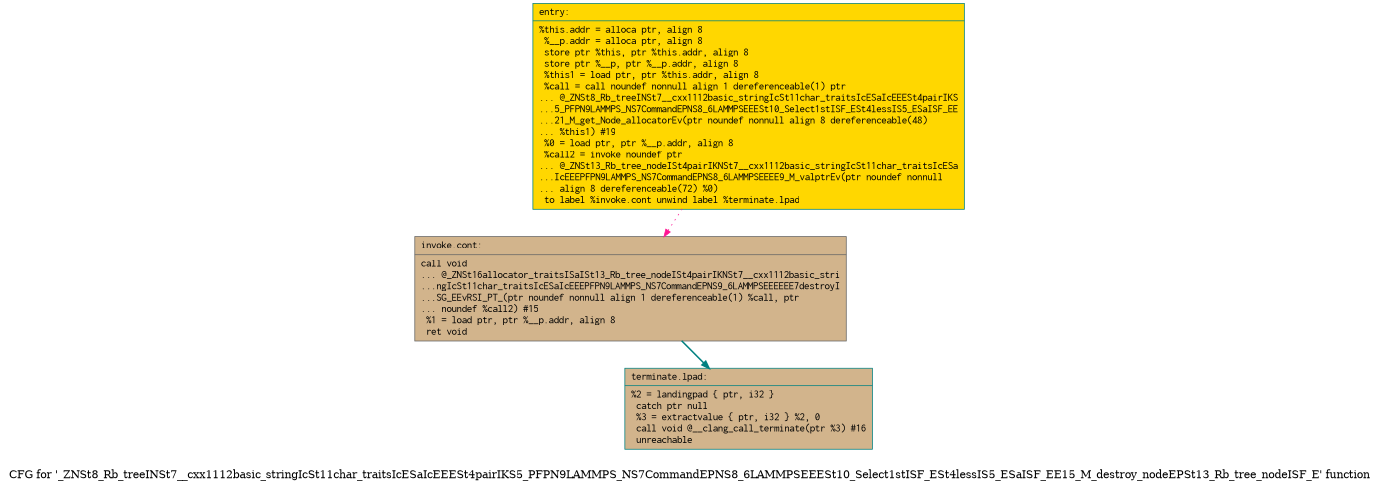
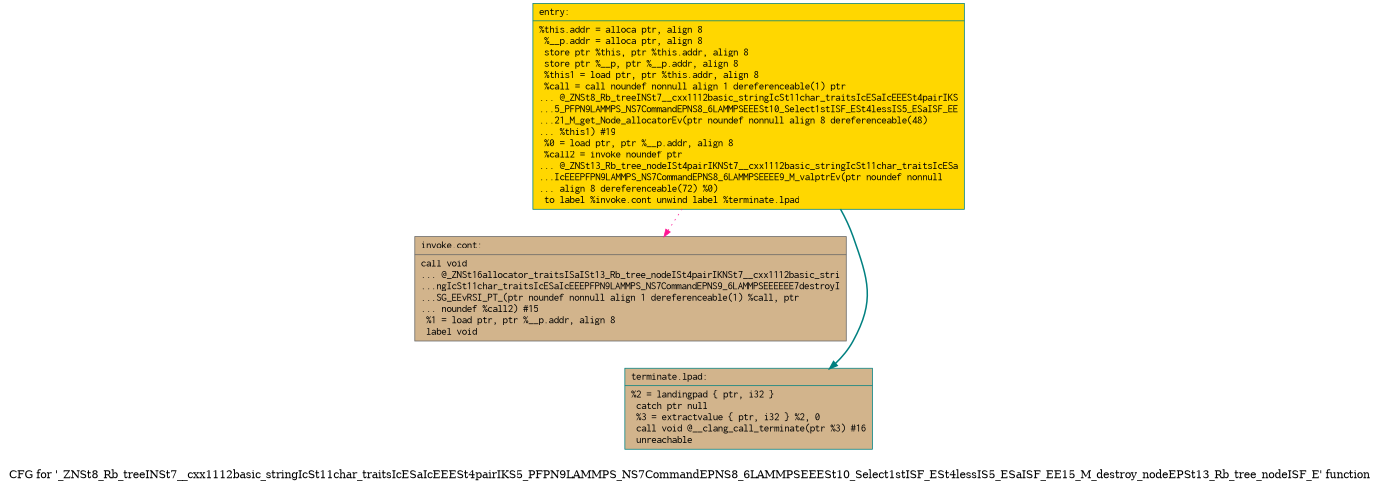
node "invoke.cont:": text "ret void" -> "label void"
edge "invoke.cont:" -> "terminate.lpad:": now "entry:" -> "terminate.lpad:"
